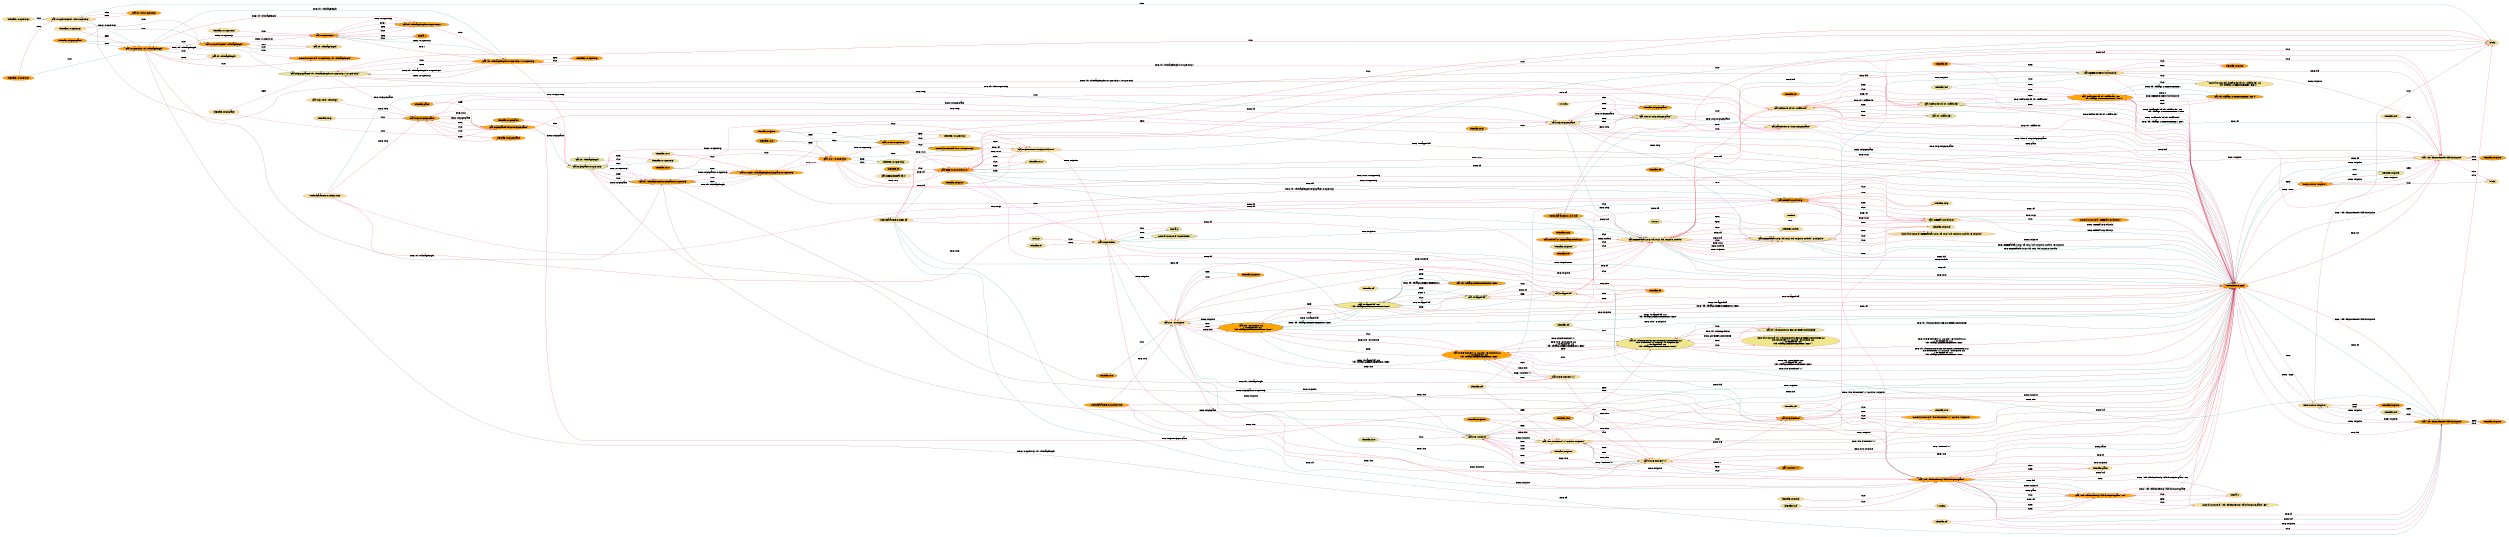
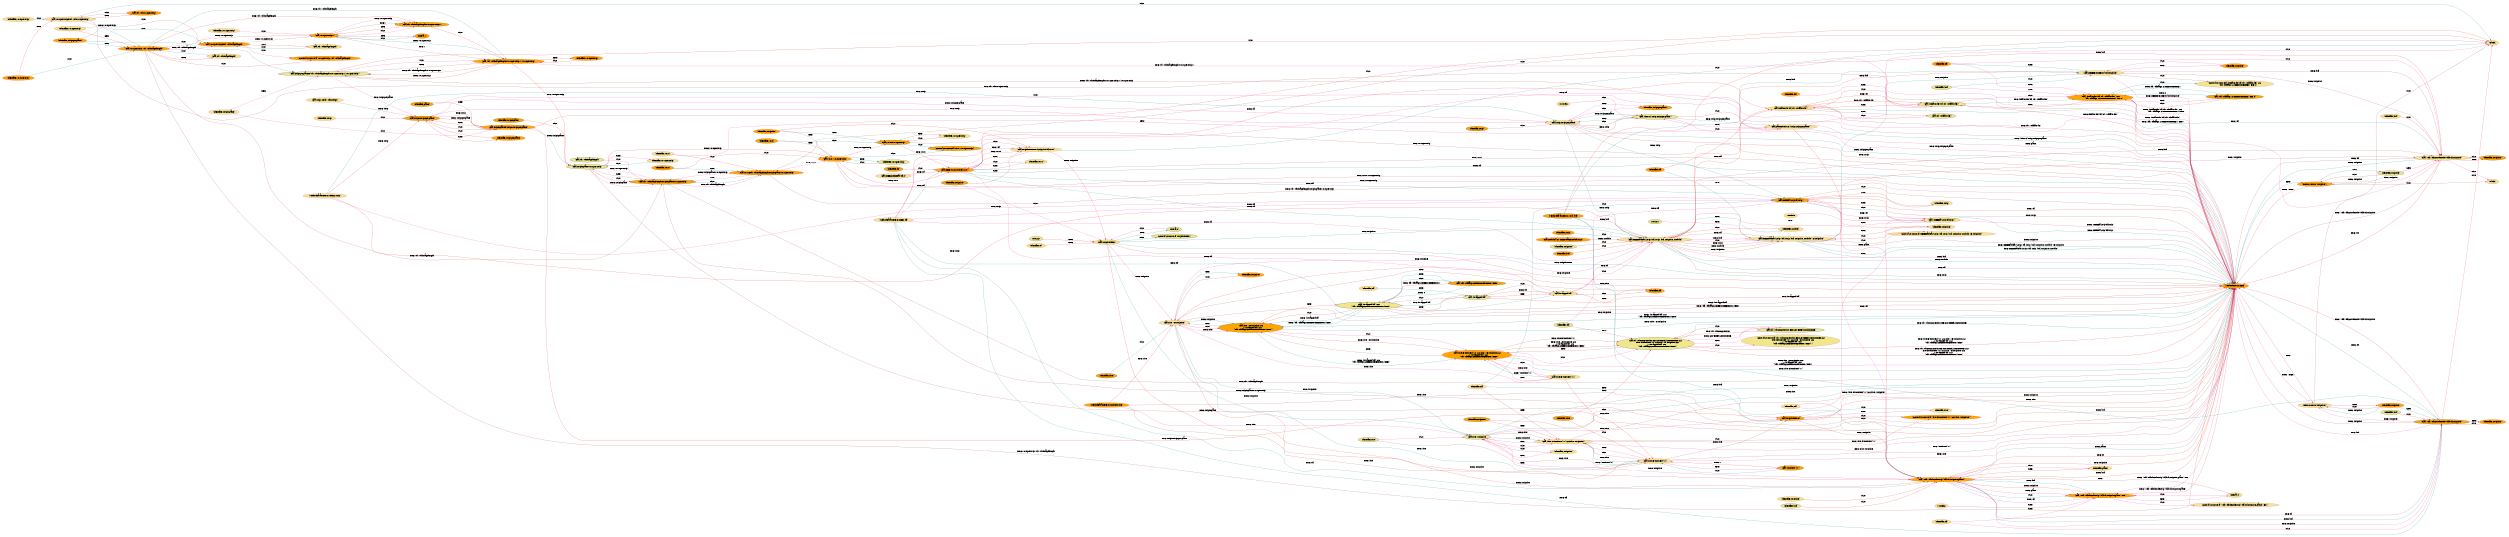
edge "(Call,rows=rowsperstrip)" -> "(MethodReturn,RET)": label "DDG: !isMapped(tif)" -> "DDG: rowsperstrip"
node "(ControlStructure,if (!TIFFFillStrip(tif,strip)))": removed
edge "1000227" -> "(Call,stripsize==0)": label "AST: " -> "CFG: "
edge "(Call,plane=(uint16)(strip/stripsperplane))" -> "(Call,(*tif->tif_decodestrip)(tif,buf,stripsize,plane))": added, label "DDG: plane"
